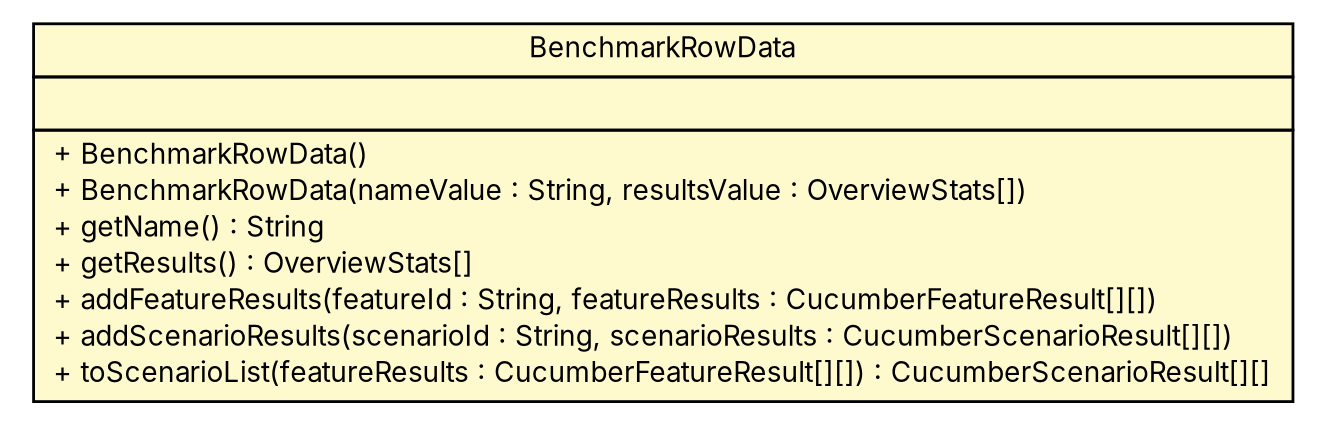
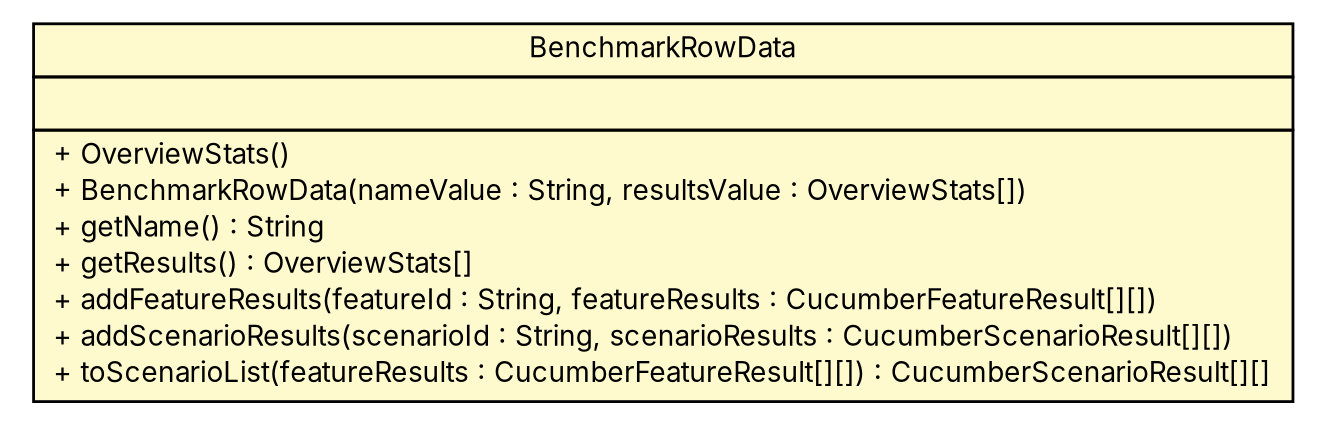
node "BenchmarkRowData": text "+ BenchmarkRowData()" -> "+ OverviewStats()"
